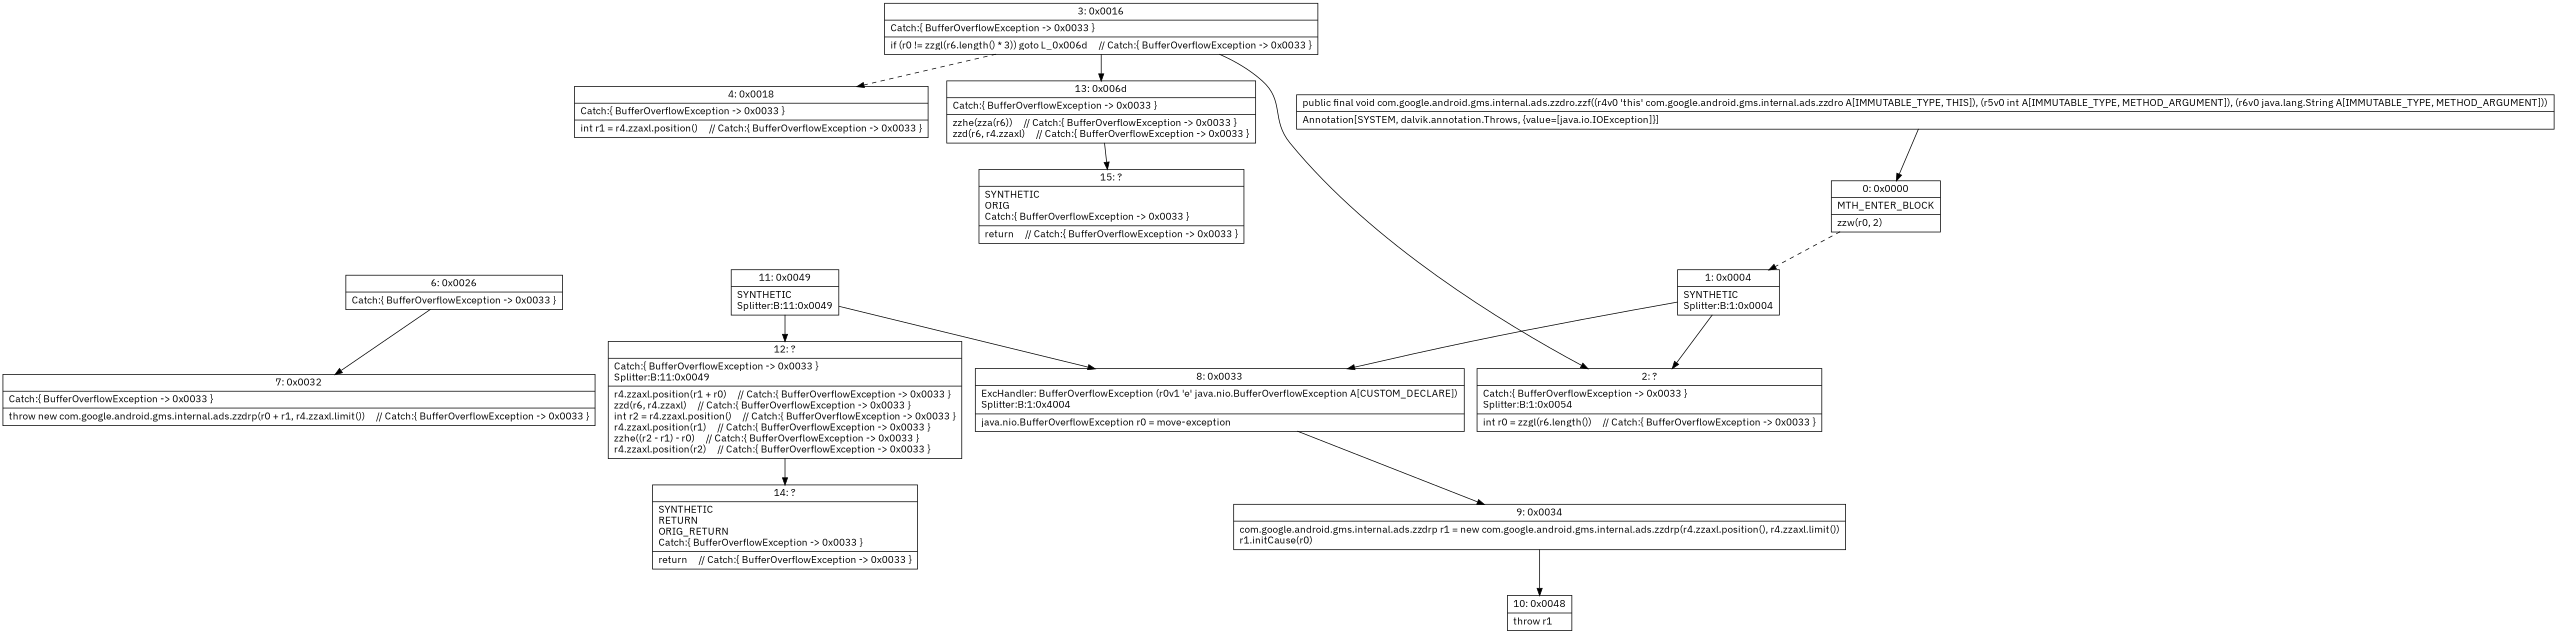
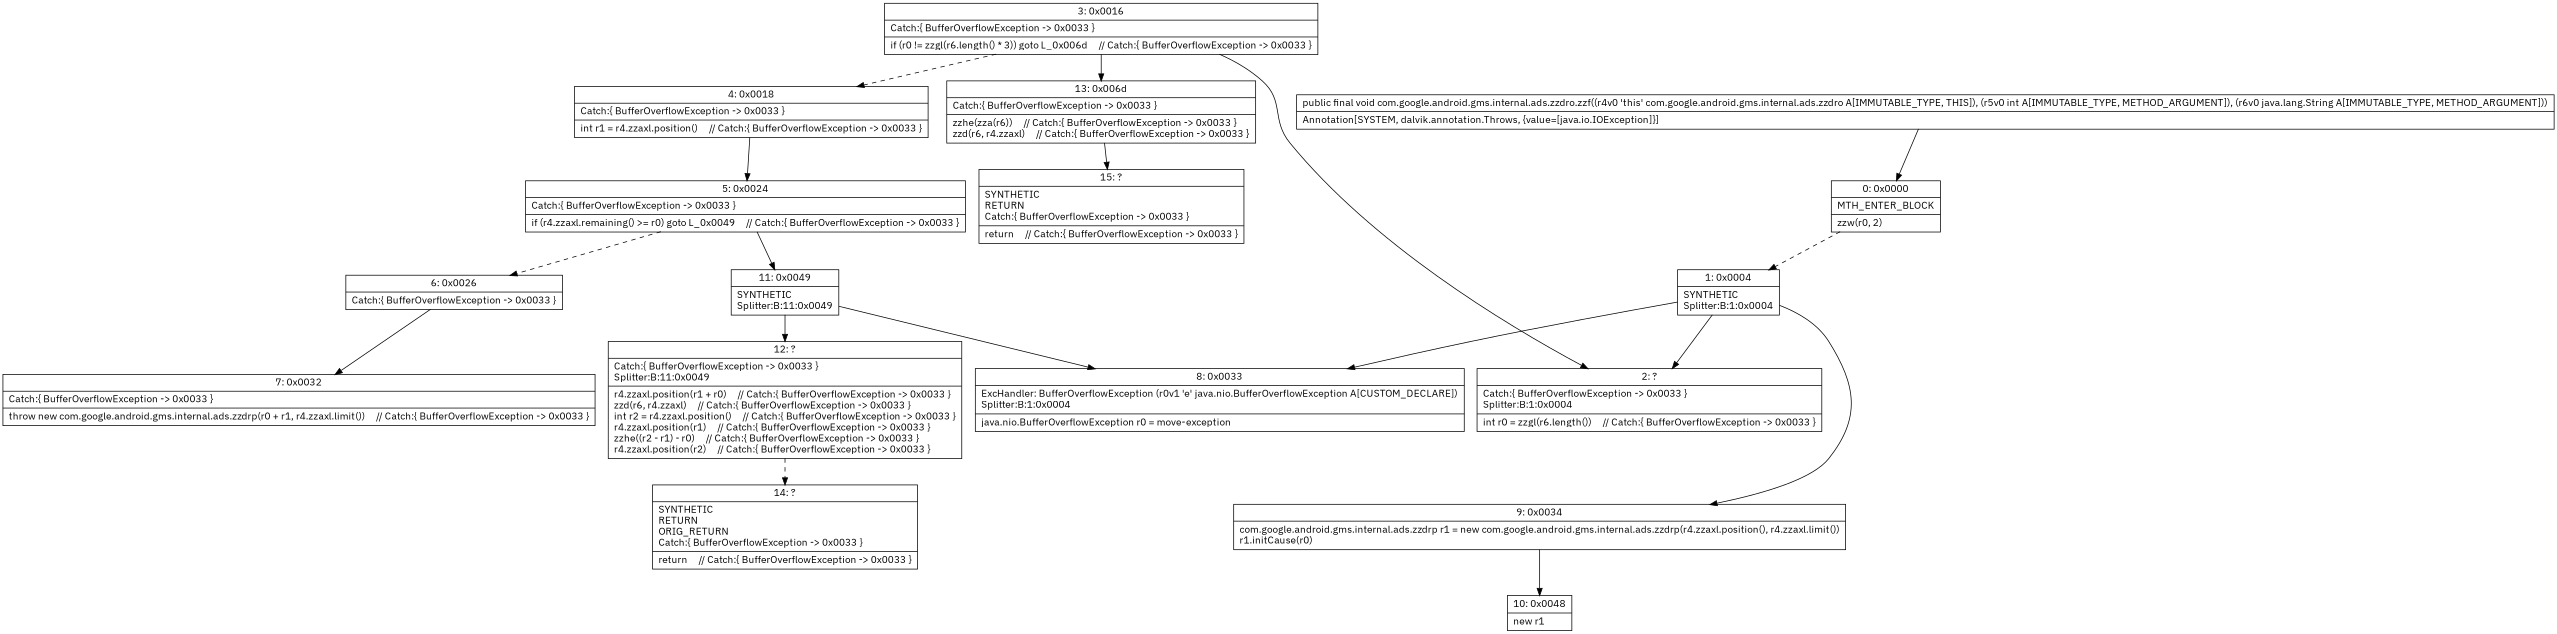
node "5: 0x0024": added
node "15: ?": text "ORIG" -> "RETURN"
node "8: 0x0033": text "Splitter:B:1:0x4004" -> "Splitter:B:1:0x0004"
node "2: ?": text "Splitter:B:1:0x0054" -> "Splitter:B:1:0x0004"
edge "8: 0x0033" -> "9: 0x0034": now "1: 0x0004" -> "9: 0x0034"
edge "12: ?" -> "14: ?": style solid -> dashed
node "10: 0x0048": text "throw r1" -> "new r1"
